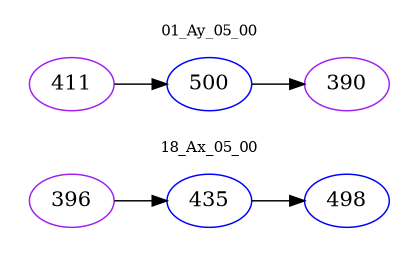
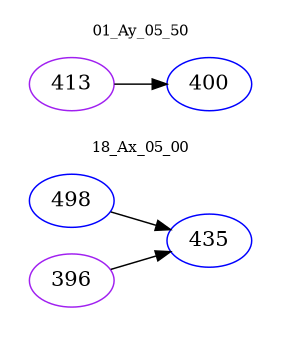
cluster "01_Ay_05_00": label "01_Ay_05_00" -> "01_Ay_05_50"
node "411": label "411" -> "413"
node "500": label "500" -> "400"
node "390": removed
edge "435" -> "498": reversed
